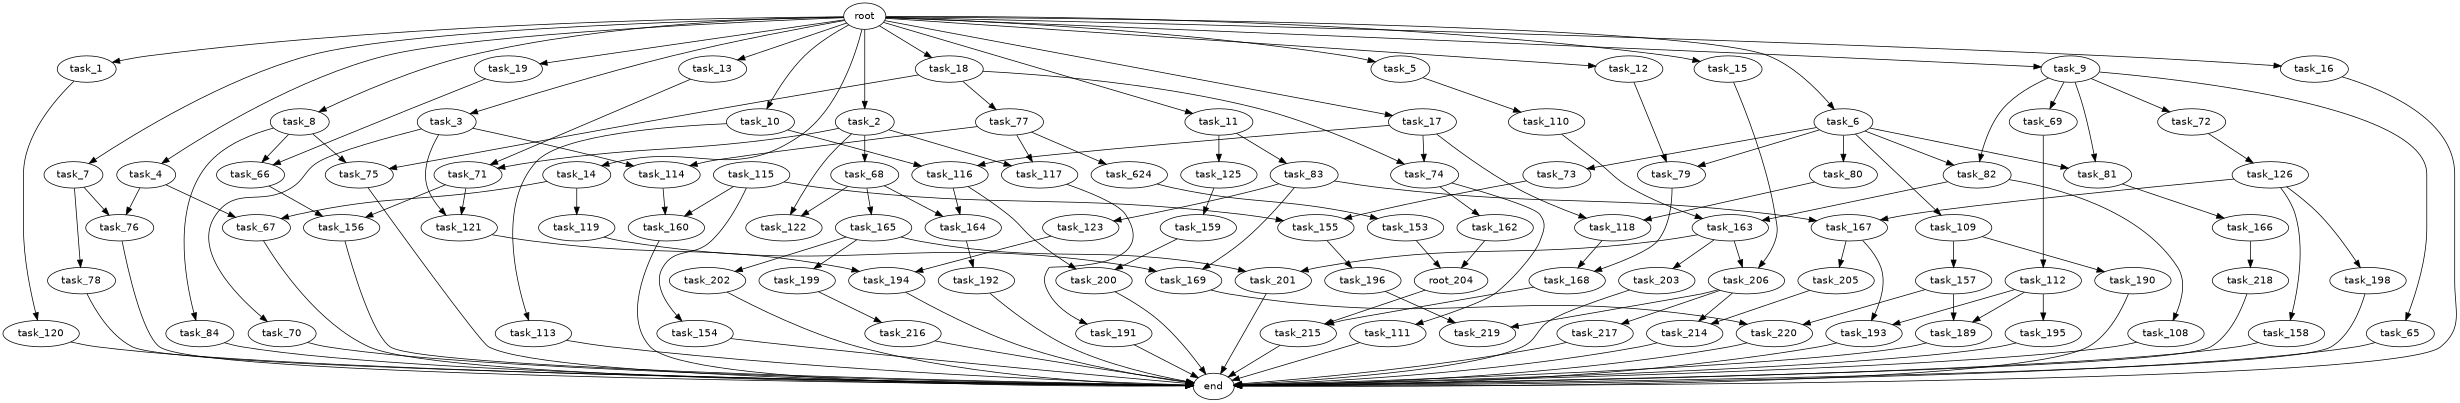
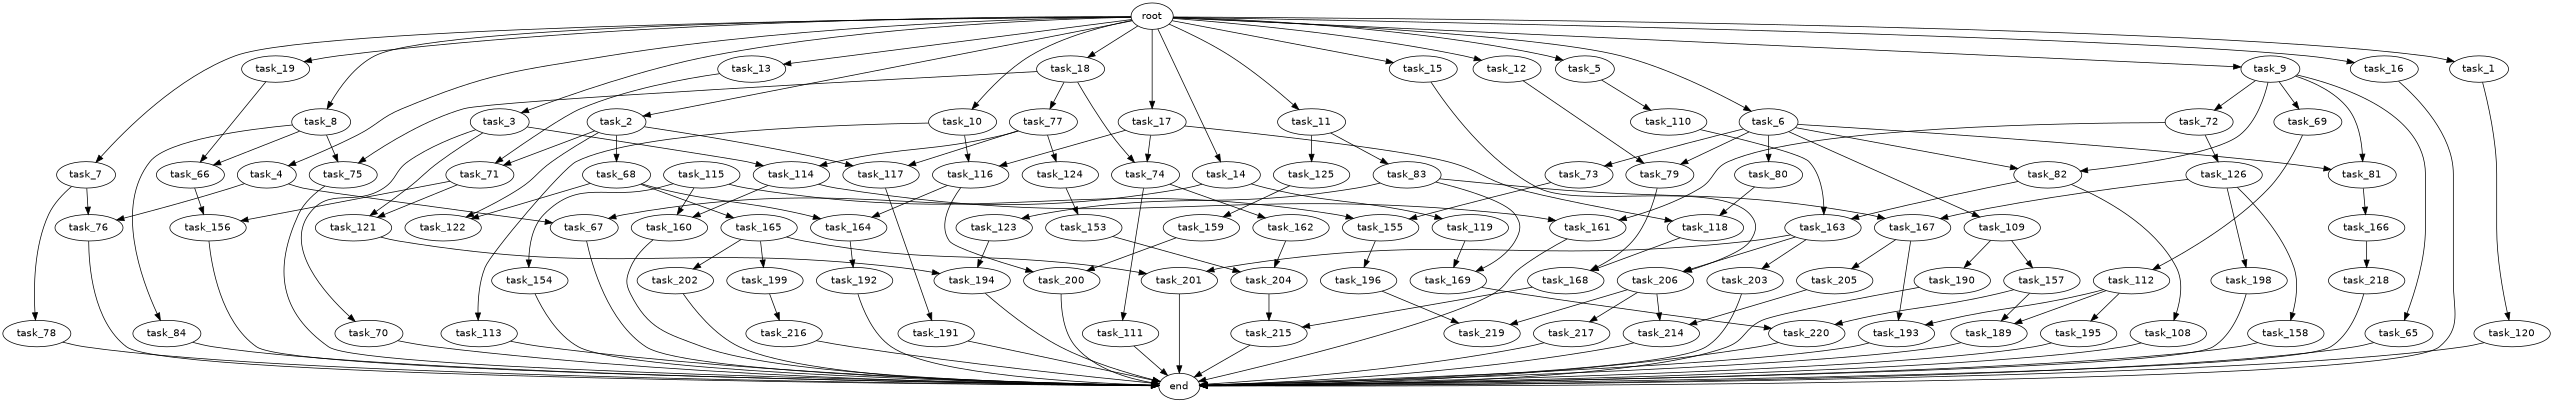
node "task_624": label "task_624" -> "task_124"
node "task_161": added
node "root_204": label "root_204" -> "task_204"
